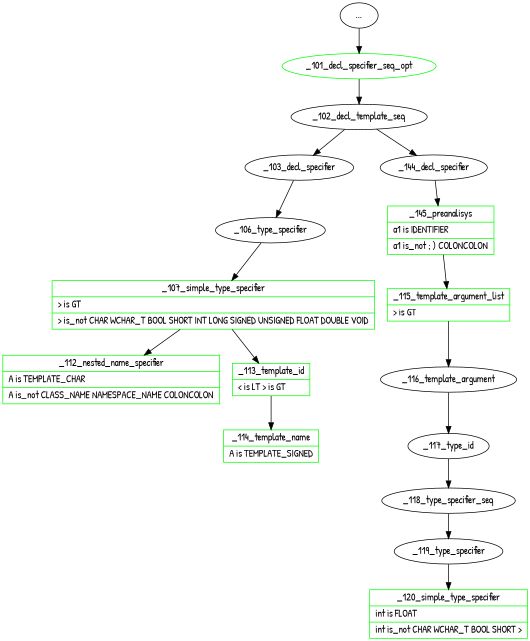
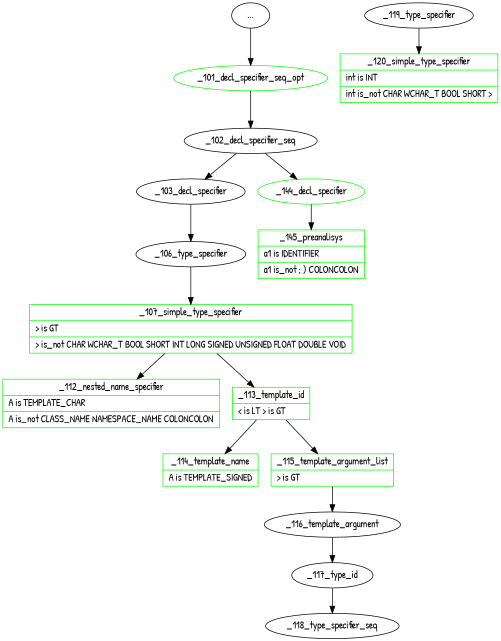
node "_102_decl_template_seq": label "_102_decl_template_seq" -> "_102_decl_specifier_seq"
node "_144_decl_specifier": color black -> green
edge "_145_preanalisys" -> "_115_template_argument_list": now "_113_template_id" -> "_115_template_argument_list"
edge "_118_type_specifier_seq" -> "_119_type_specifier": removed
node "_120_simple_type_specifier": text "int is FLOAT" -> "int is INT"
